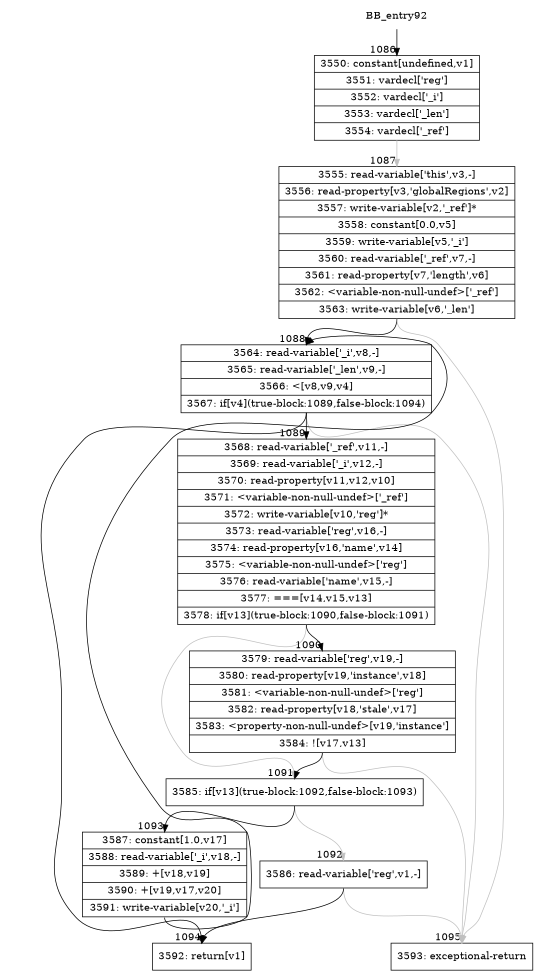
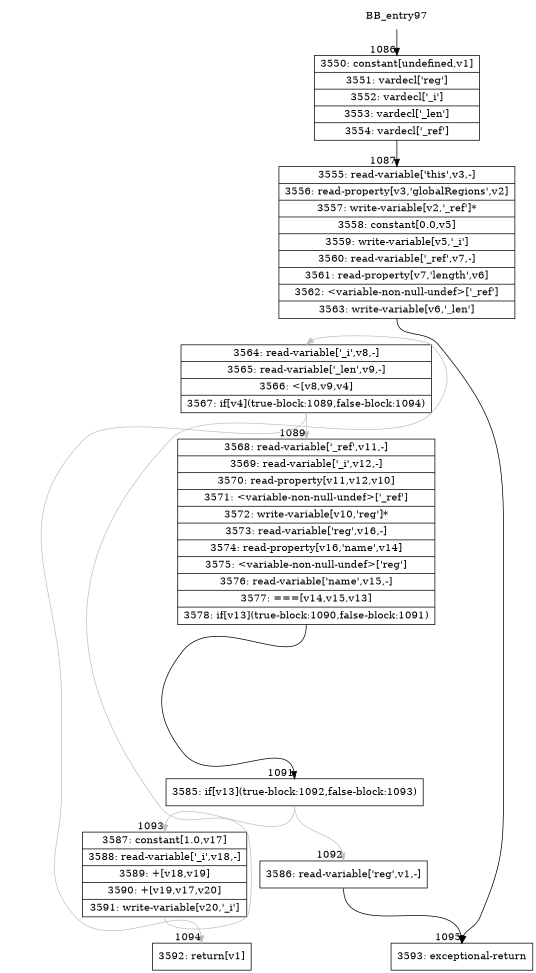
node "BB_entry92": label "BB_entry92" -> "BB_entry97"
edge "3550: constant[undefined,v1]" -> "3555: read-variable['this',v3,-]": color gray -> black
edge "3555: read-variable['this',v3,-]" -> "3564: read-variable['_i',v8,-]": removed
edge "3564: read-variable['_i',v8,-]" -> "3568: read-variable['_ref',v11,-]": color black -> gray
edge "3587: constant[1.0,v17]" -> "3564: read-variable['_i',v8,-]": color black -> gray
edge "3564: read-variable['_i',v8,-]" -> "3593: exceptional-return": removed
edge "3555: read-variable['this',v3,-]" -> "3593: exceptional-return": color gray -> black
edge "3564: read-variable['_i',v8,-]" -> "3592: return[v1]": color black -> gray
edge "3568: read-variable['_ref',v11,-]" -> "3585: if[v13](true-block:1092,false-block:1093)": color gray -> black
node "3579: read-variable['reg',v19,-]": removed
edge "3585: if[v13](true-block:1092,false-block:1093)" -> "3587: constant[1.0,v17]": color black -> gray
edge "3586: read-variable['reg',v1,-]" -> "3592: return[v1]": removed
edge "3586: read-variable['reg',v1,-]" -> "3593: exceptional-return": color gray -> black
